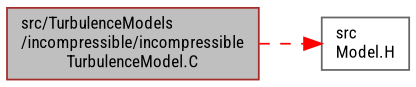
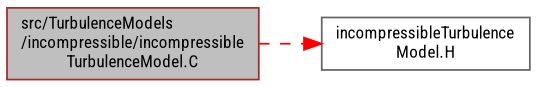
node "src Model.H": label "src Model.H" -> "incompressibleTurbulence Model.H"
